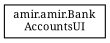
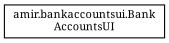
node "amir.amir.Bank AccountsUI": label "amir.amir.Bank AccountsUI" -> "amir.bankaccountsui.Bank AccountsUI"
